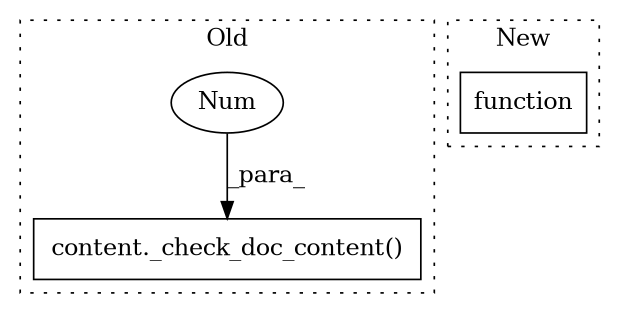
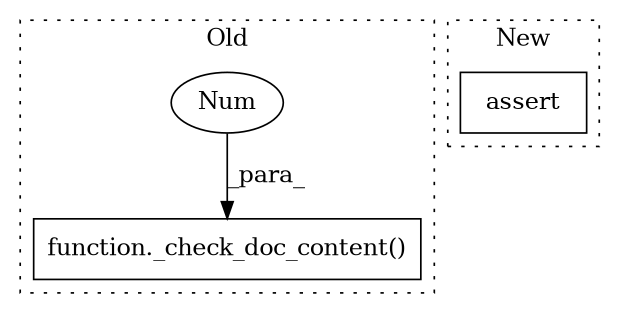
node "function": label "function" -> "assert"
node "content._check_doc_content()": label "content._check_doc_content()" -> "function._check_doc_content()"
